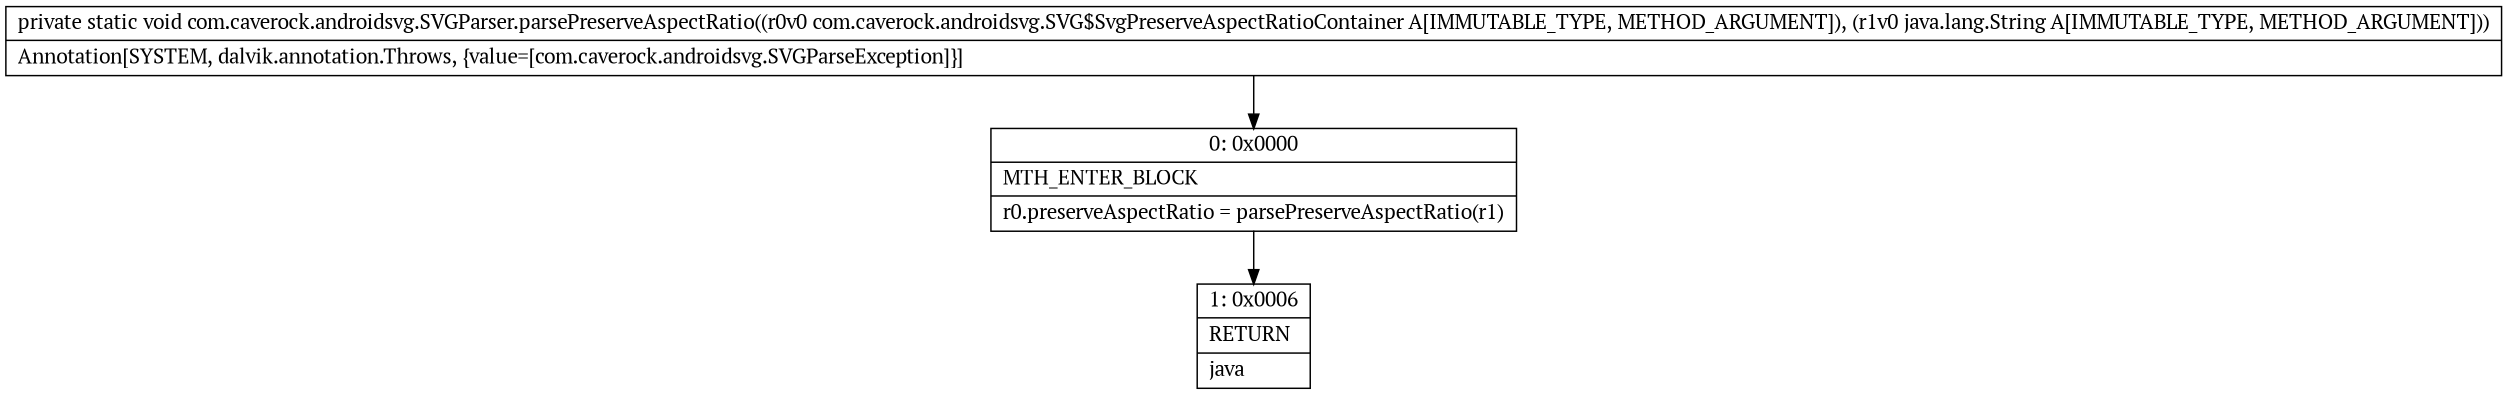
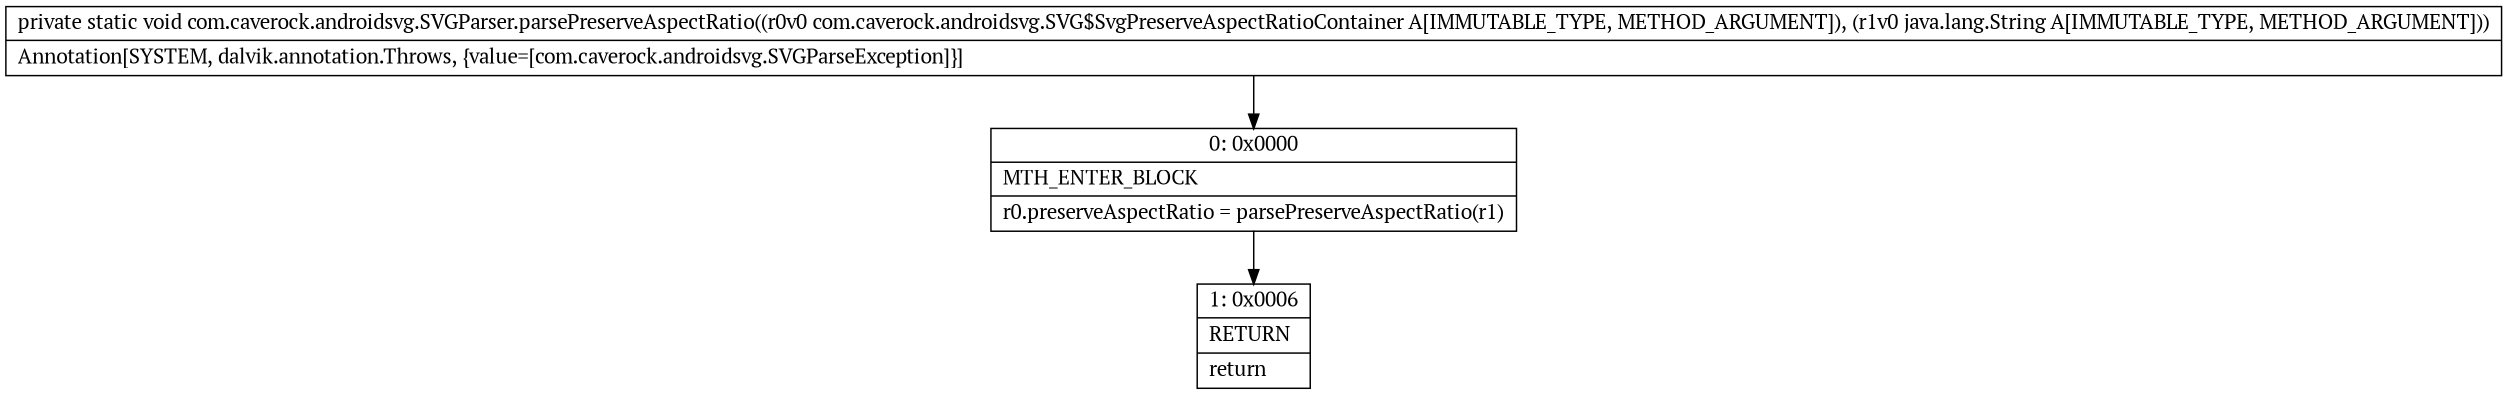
node "1: 0x0006": text "java" -> "return"
